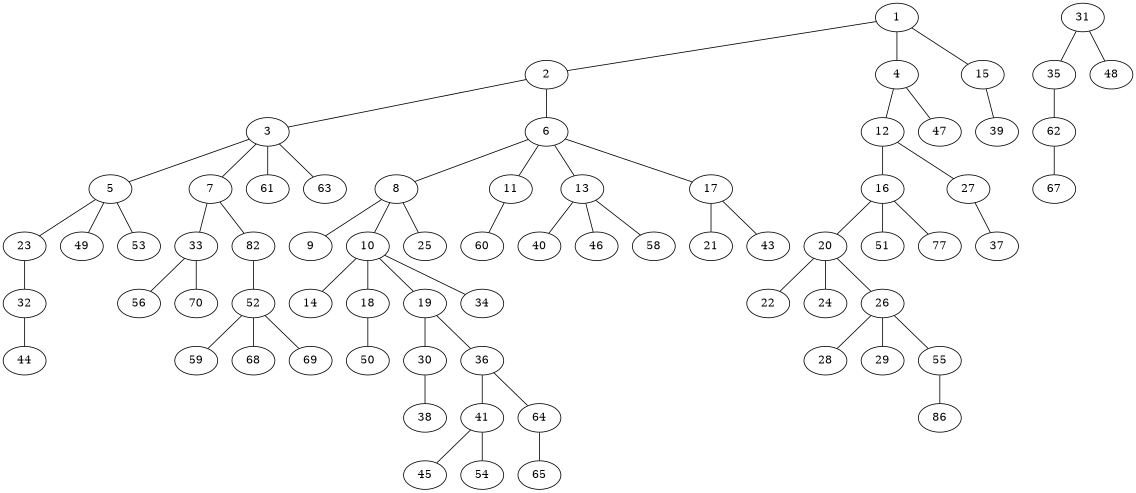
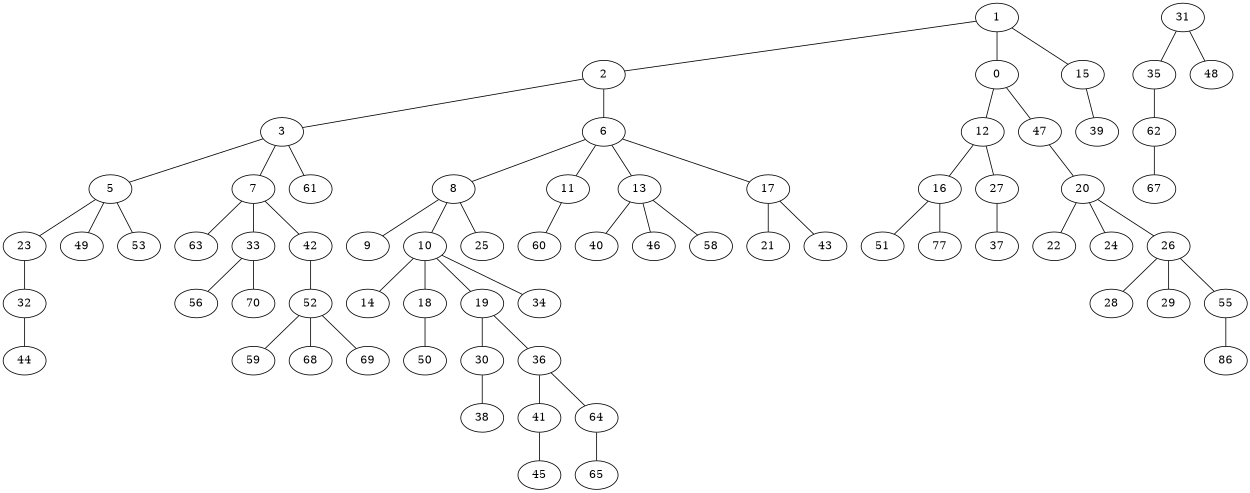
node "4": label "4" -> "0"
edge "3" -- "63": now "7" -- "63"
edge "16" -- "20": now "47" -- "20"
node "82": label "82" -> "42"
node "54": removed
